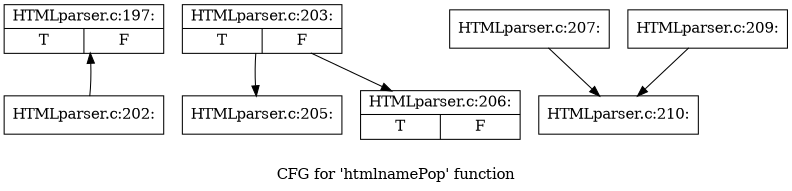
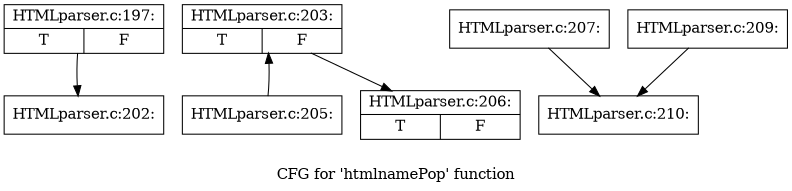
edge "HTMLparser.c:203:" -> "HTMLparser.c:205:": reversed
edge "HTMLparser.c:202:" -> "HTMLparser.c:197:": reversed
